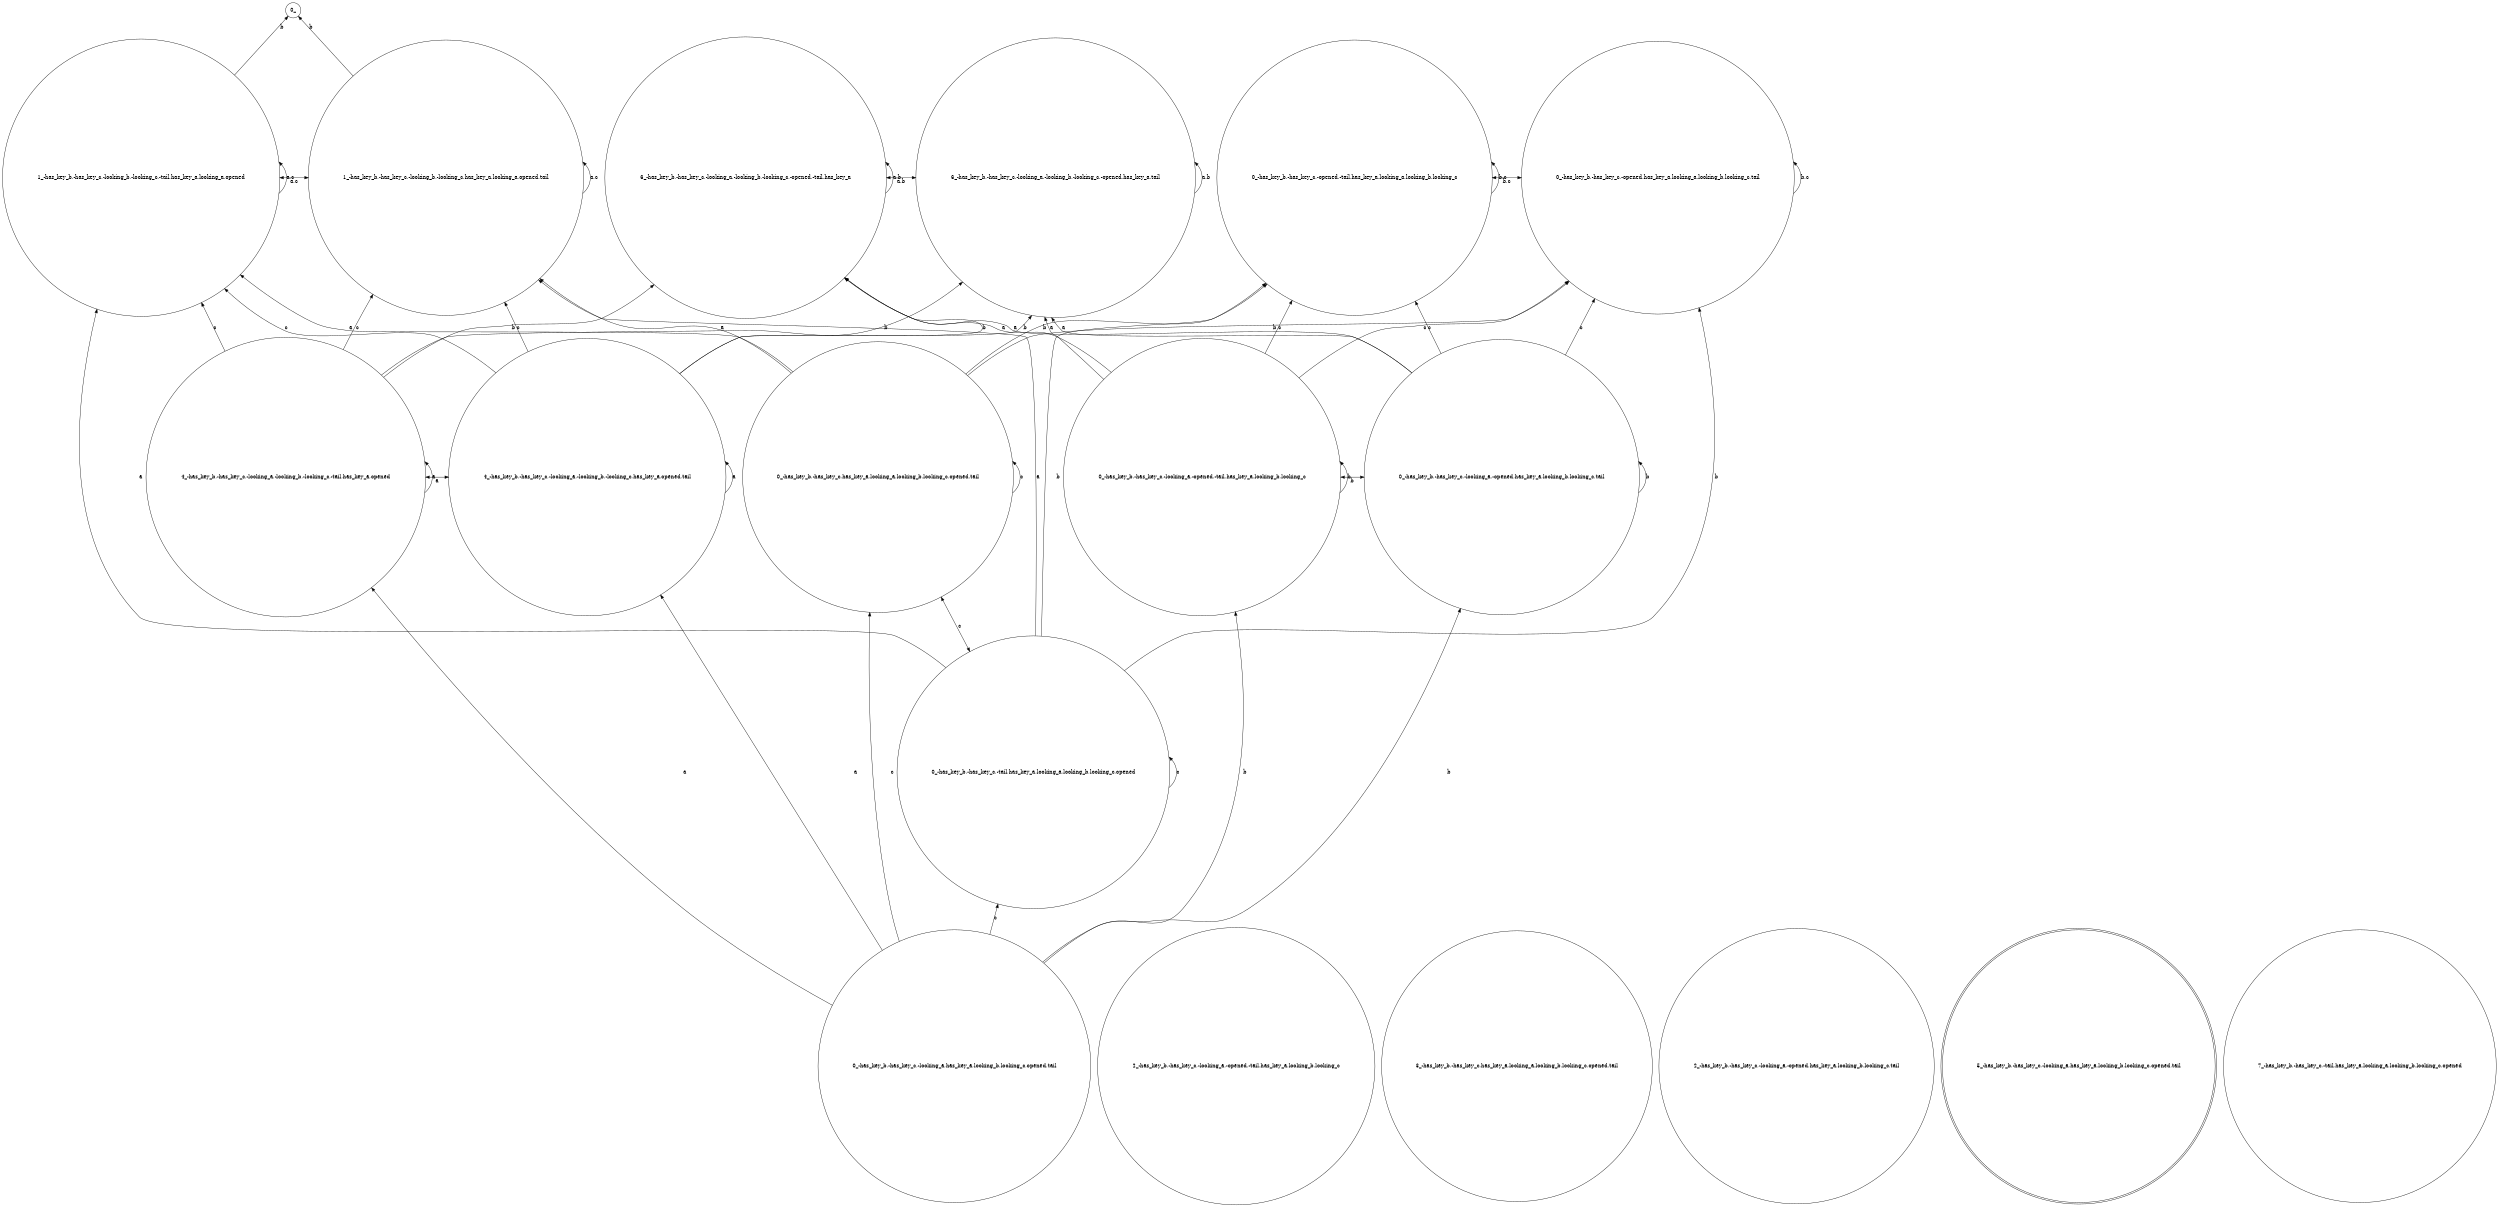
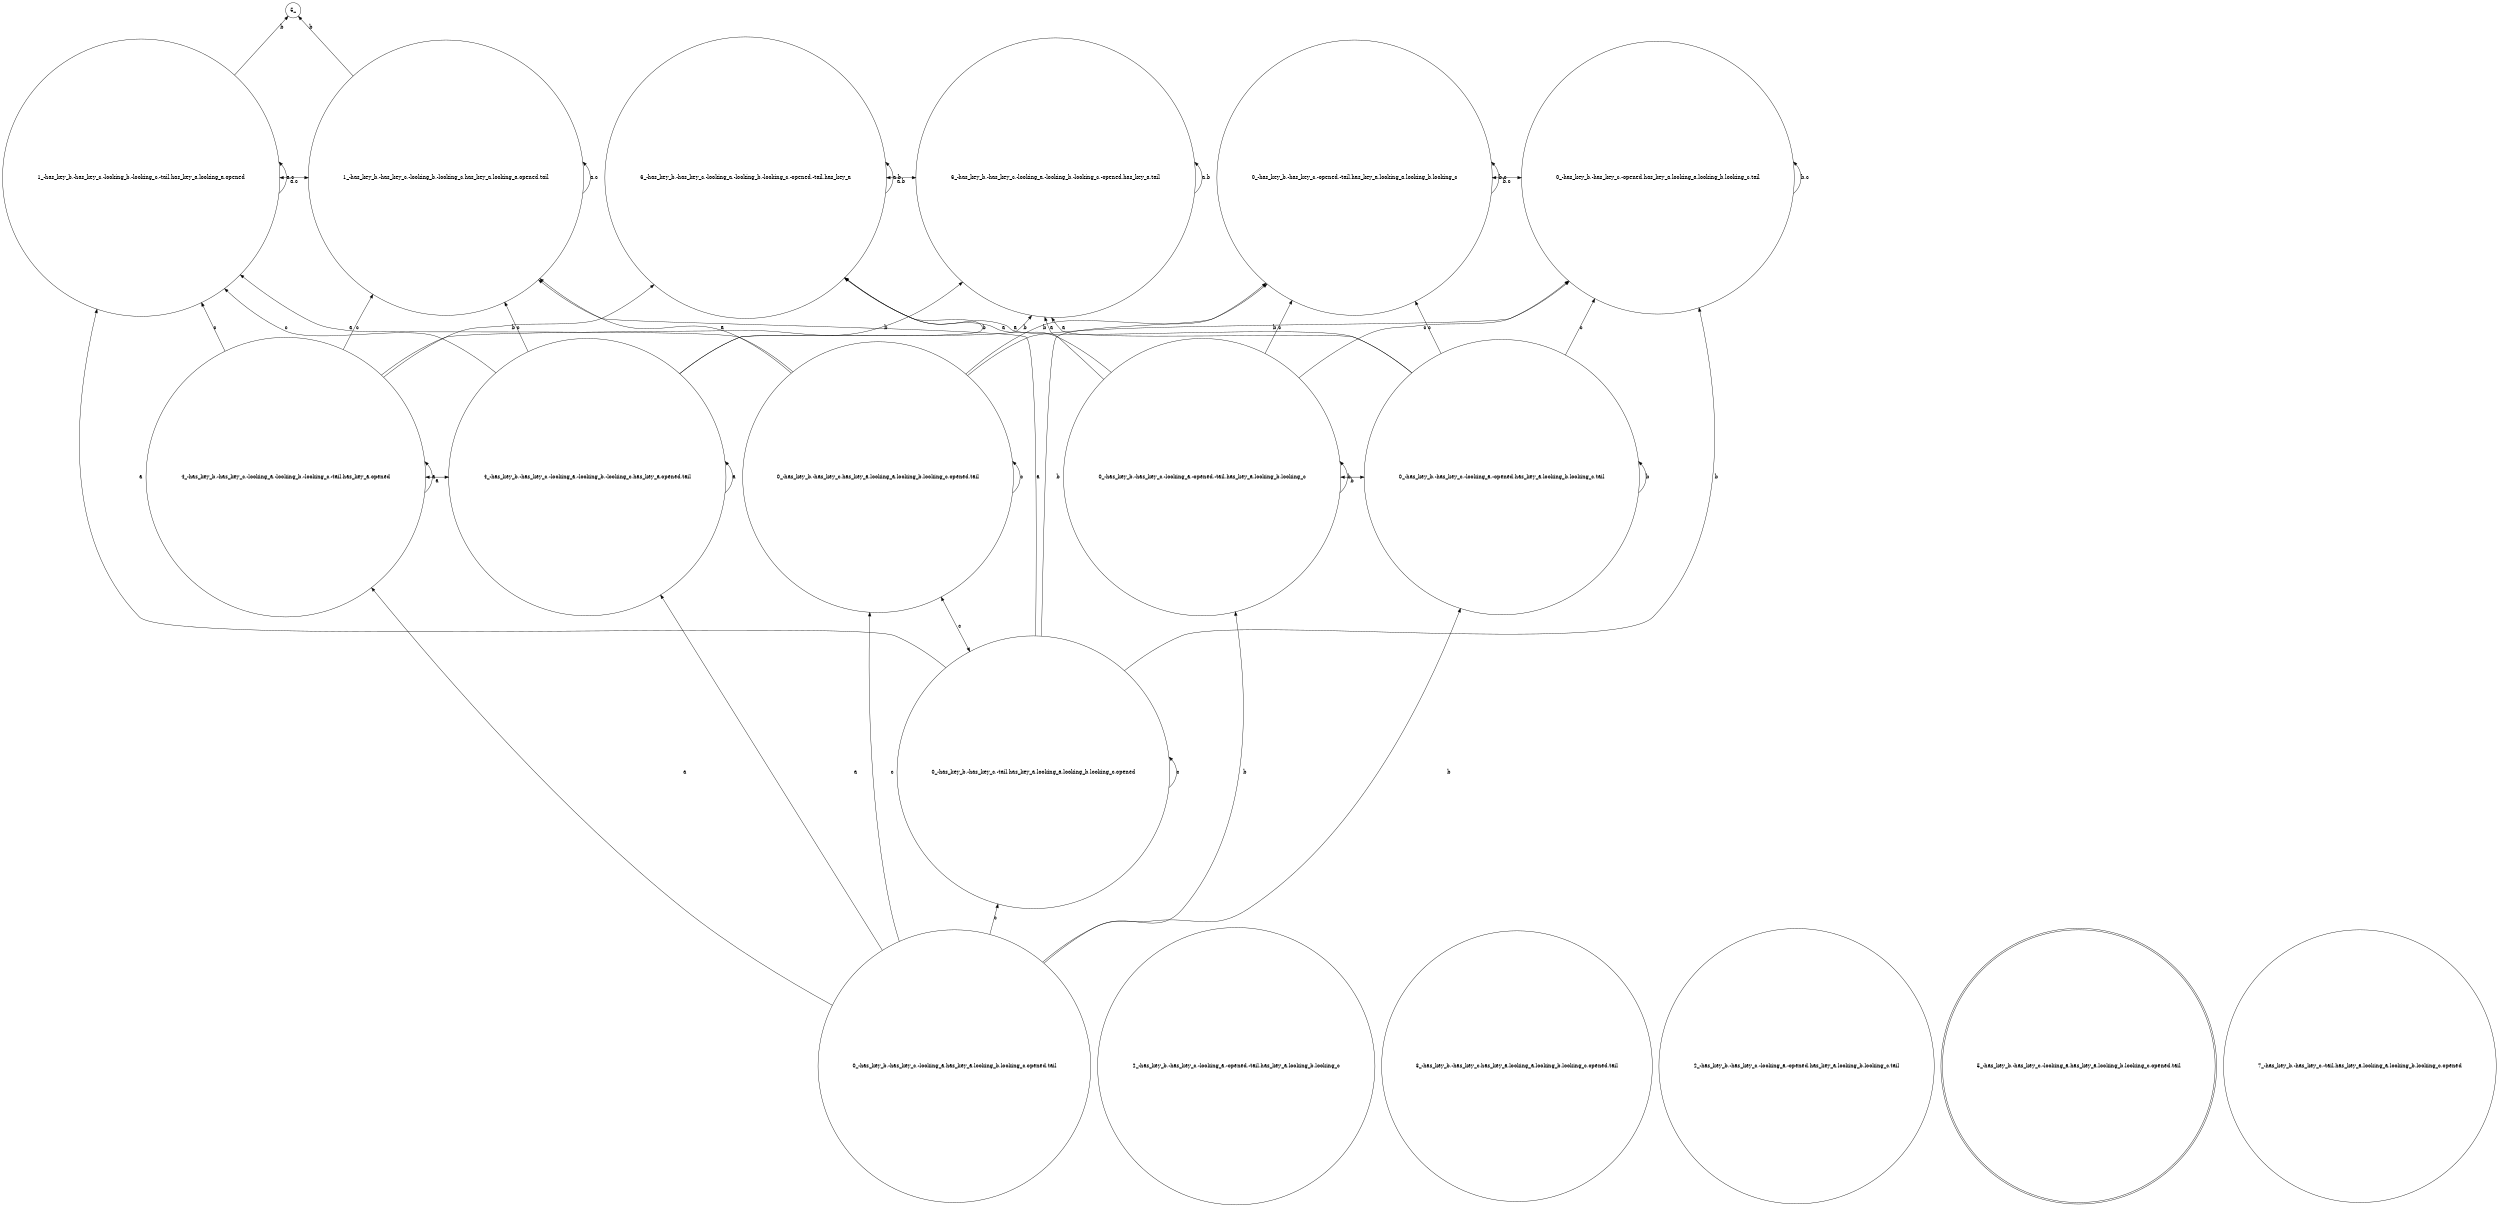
node "0_": label "0_" -> "5_"
